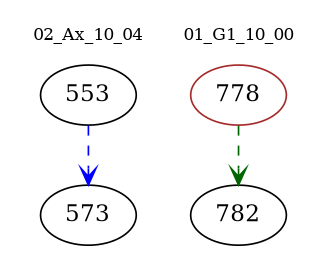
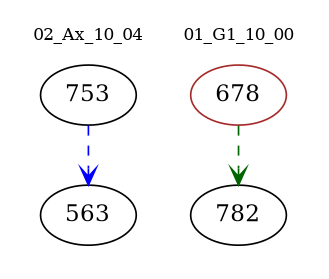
node "553": label "553" -> "753"
node "778": label "778" -> "678"
node "573": label "573" -> "563"
